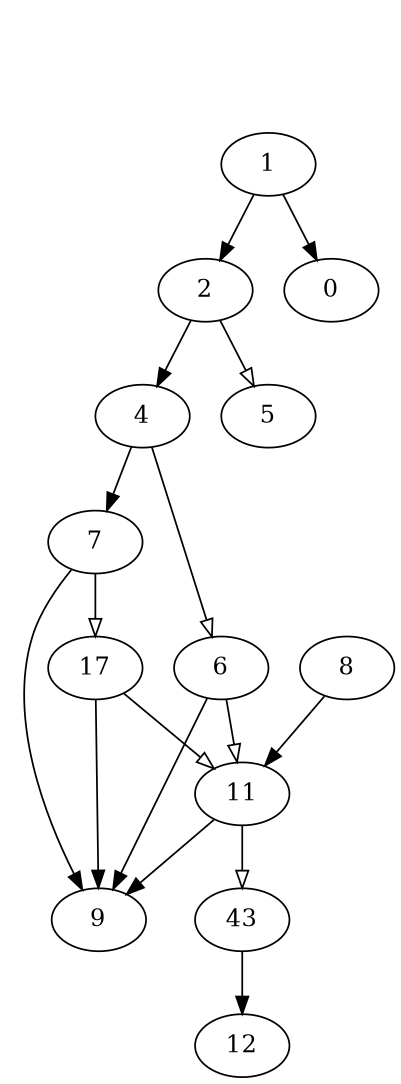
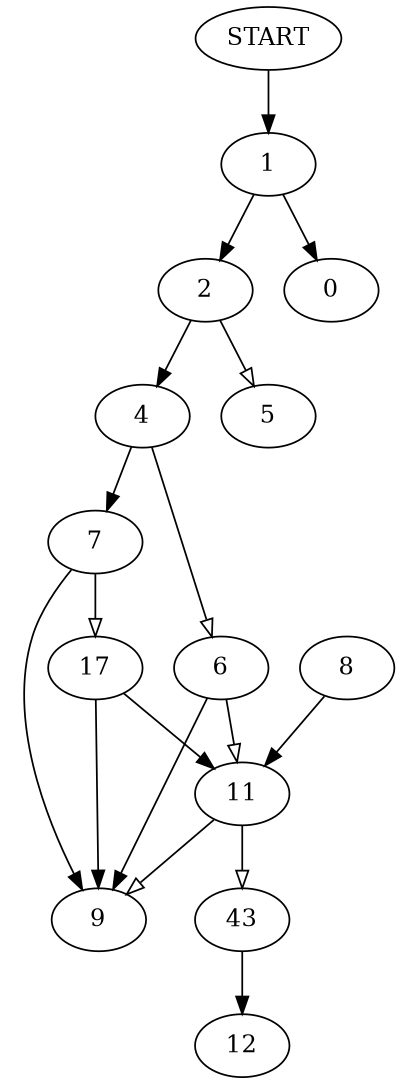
node "START": added
edge "17" -> "11": arrowhead onormal -> normal
edge "11" -> "9": arrowhead normal -> onormal
